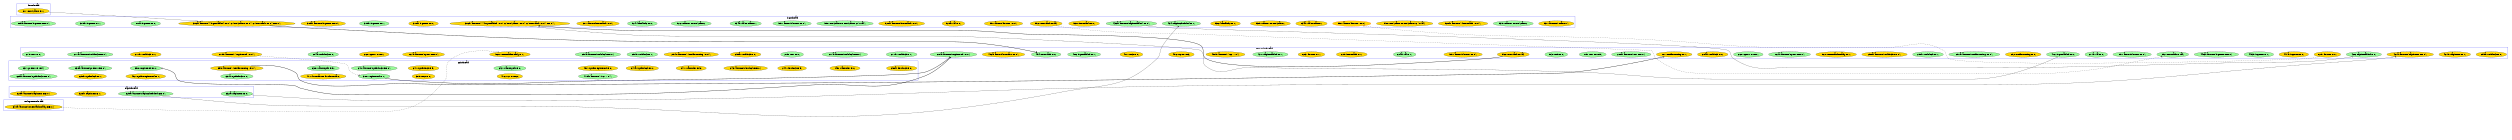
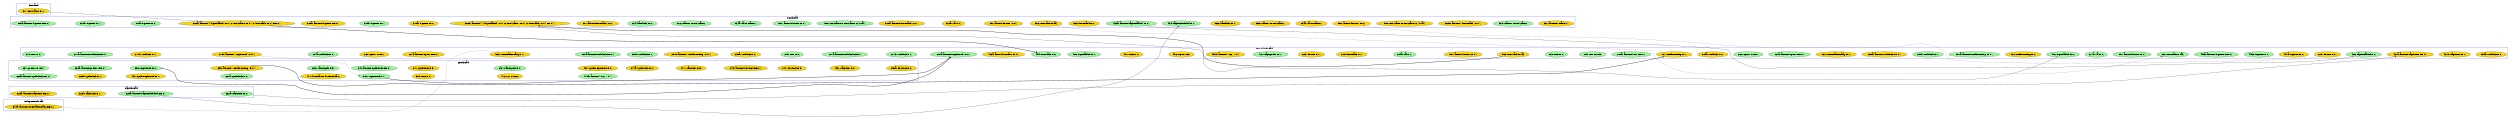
cluster "dev_thread": label "dev_thread" -> "dev_task"
node "421: napi_enabled = 1;": label "421: napi_enabled = 1;" -> "421: napi_probe = 1;"
